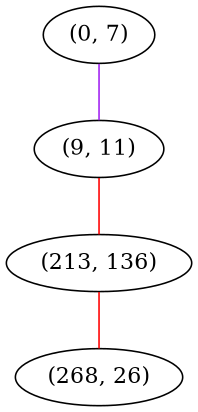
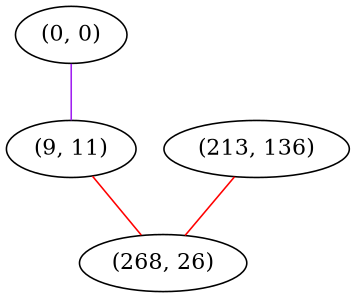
node "(0, 7)": label "(0, 7)" -> "(0, 0)"
edge "(9, 11)" -- "(213, 136)": now "(9, 11)" -- "(268, 26)"
